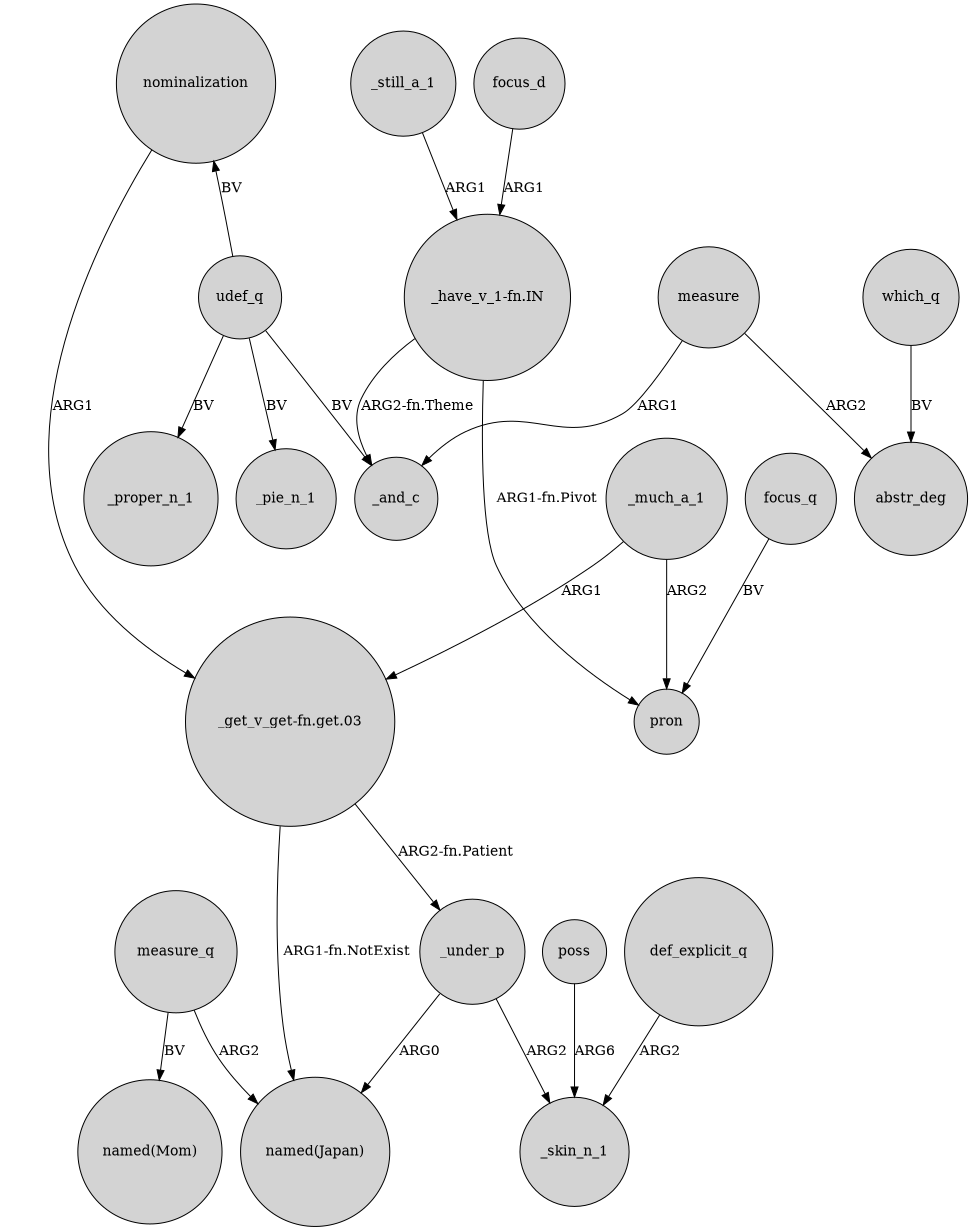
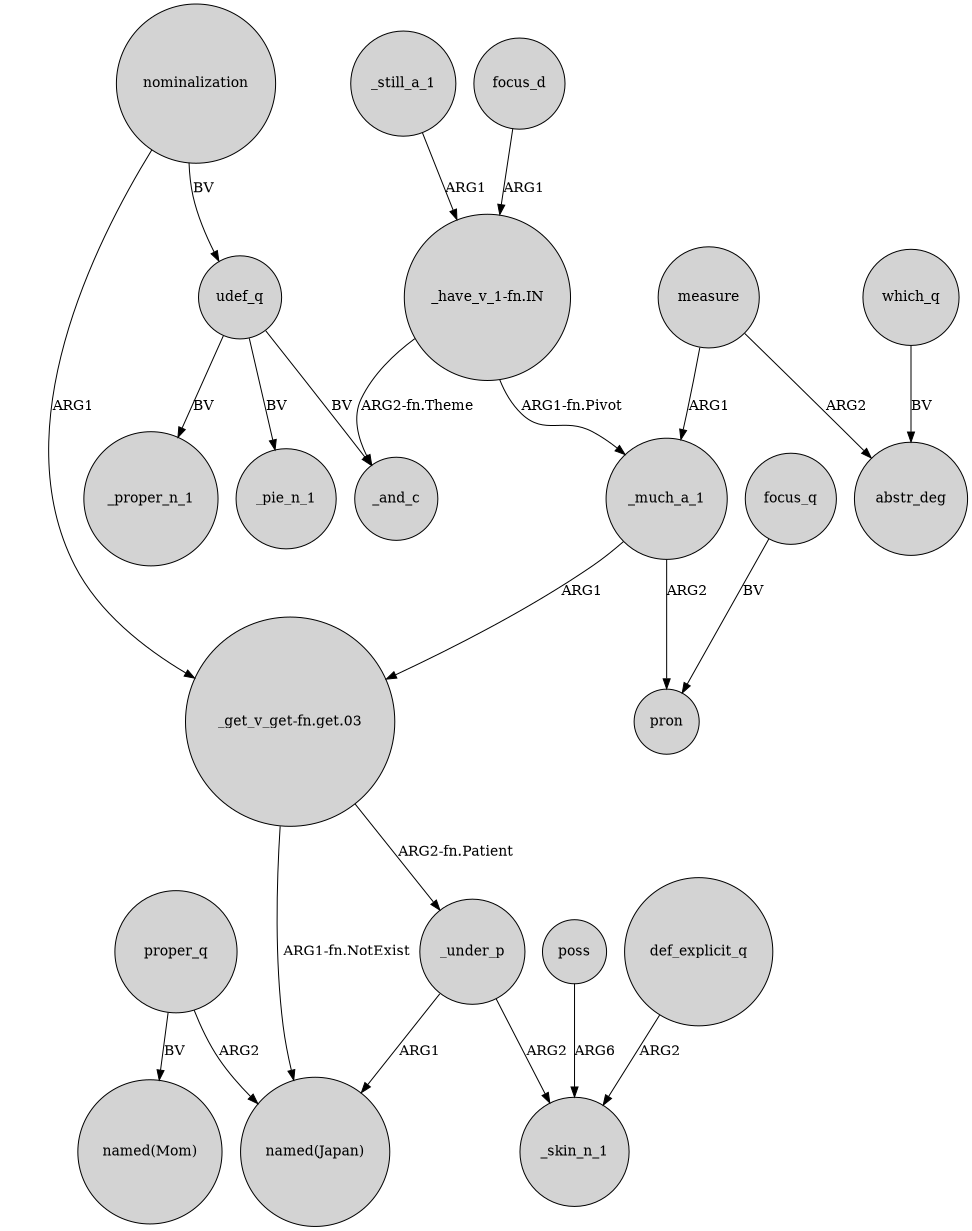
edge "udef_q" -> "nominalization": reversed
edge "measure" -> "_and_c": now "measure" -> "_much_a_1"
edge "_have_v_1-fn.IN" -> "pron": now "_have_v_1-fn.IN" -> "_much_a_1"
node "measure_q": label "measure_q" -> "proper_q"
edge "_under_p" -> "named(Japan)": label "ARG0" -> "ARG1"
